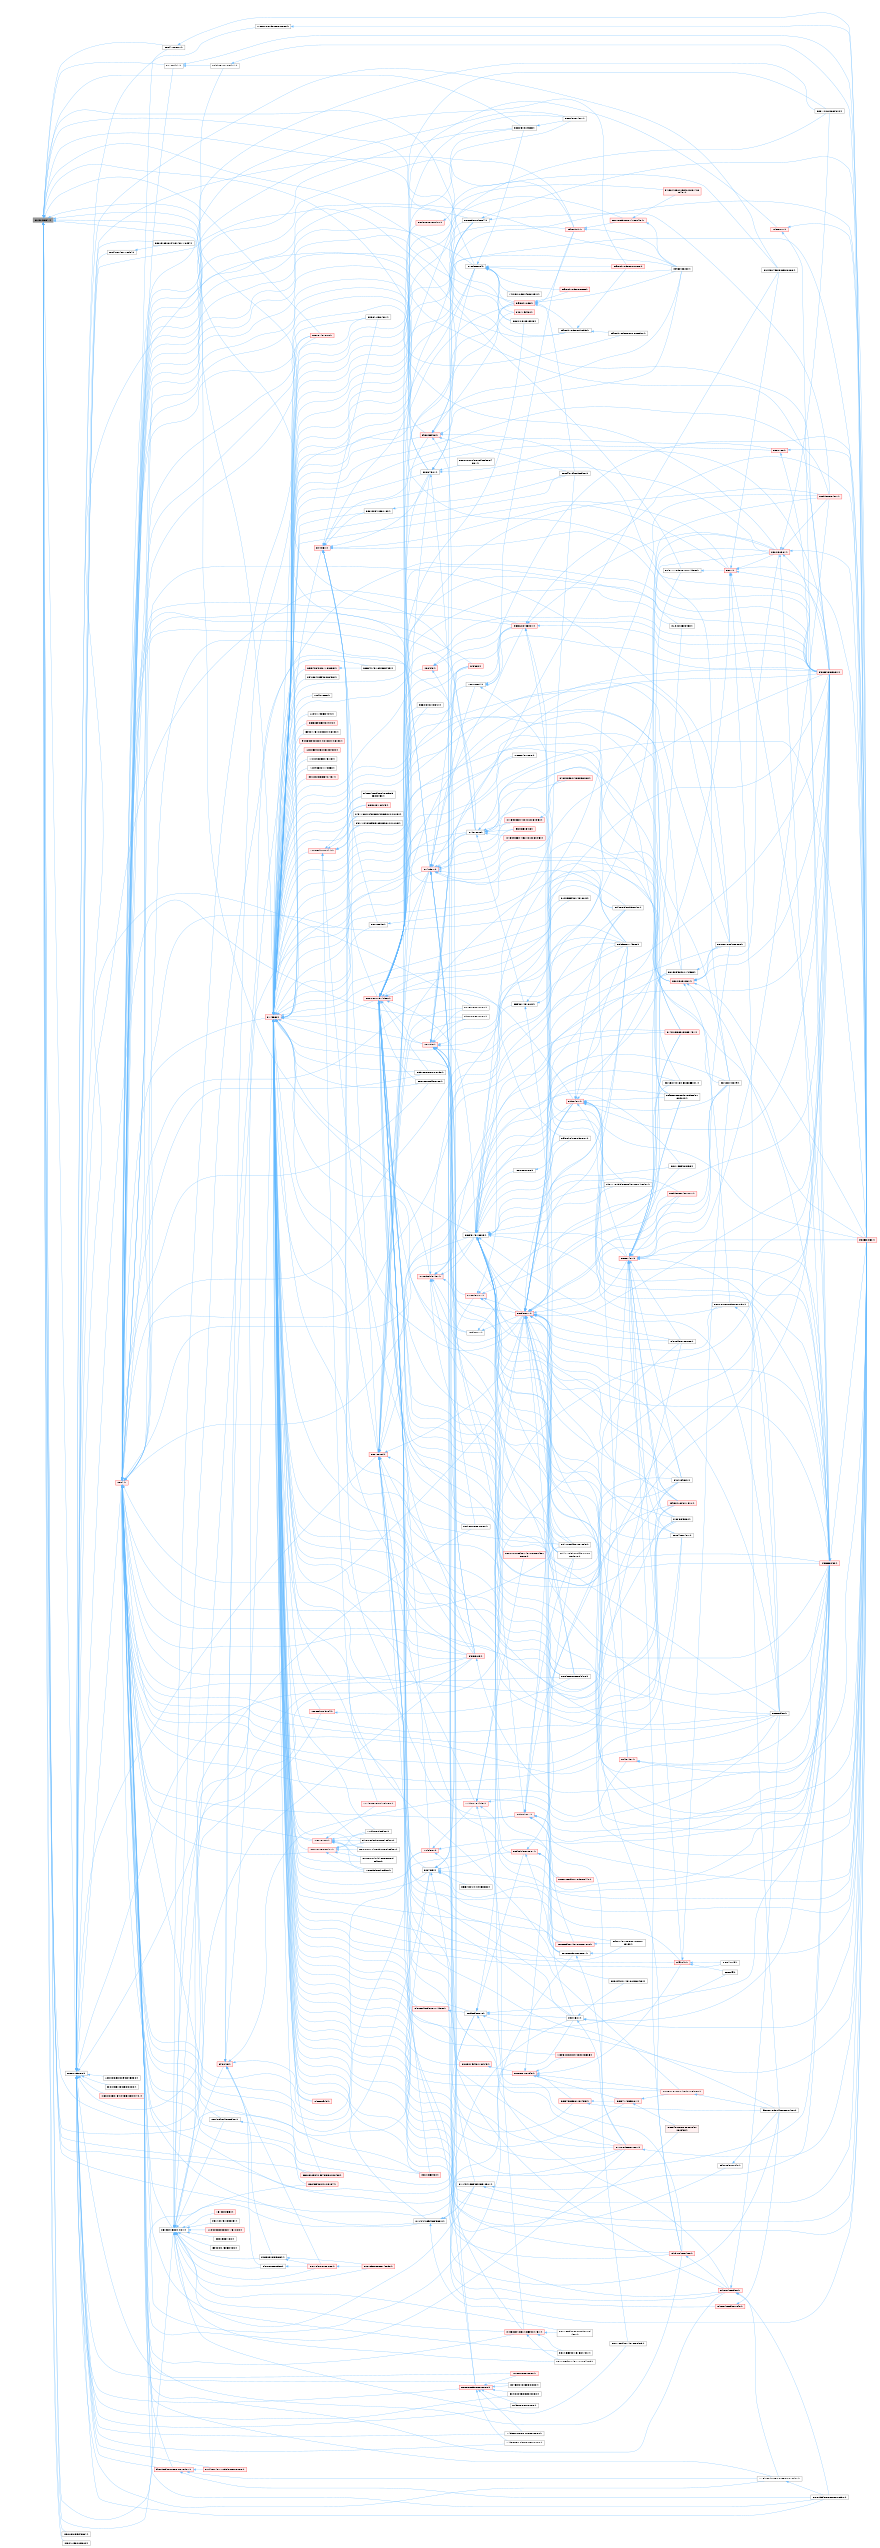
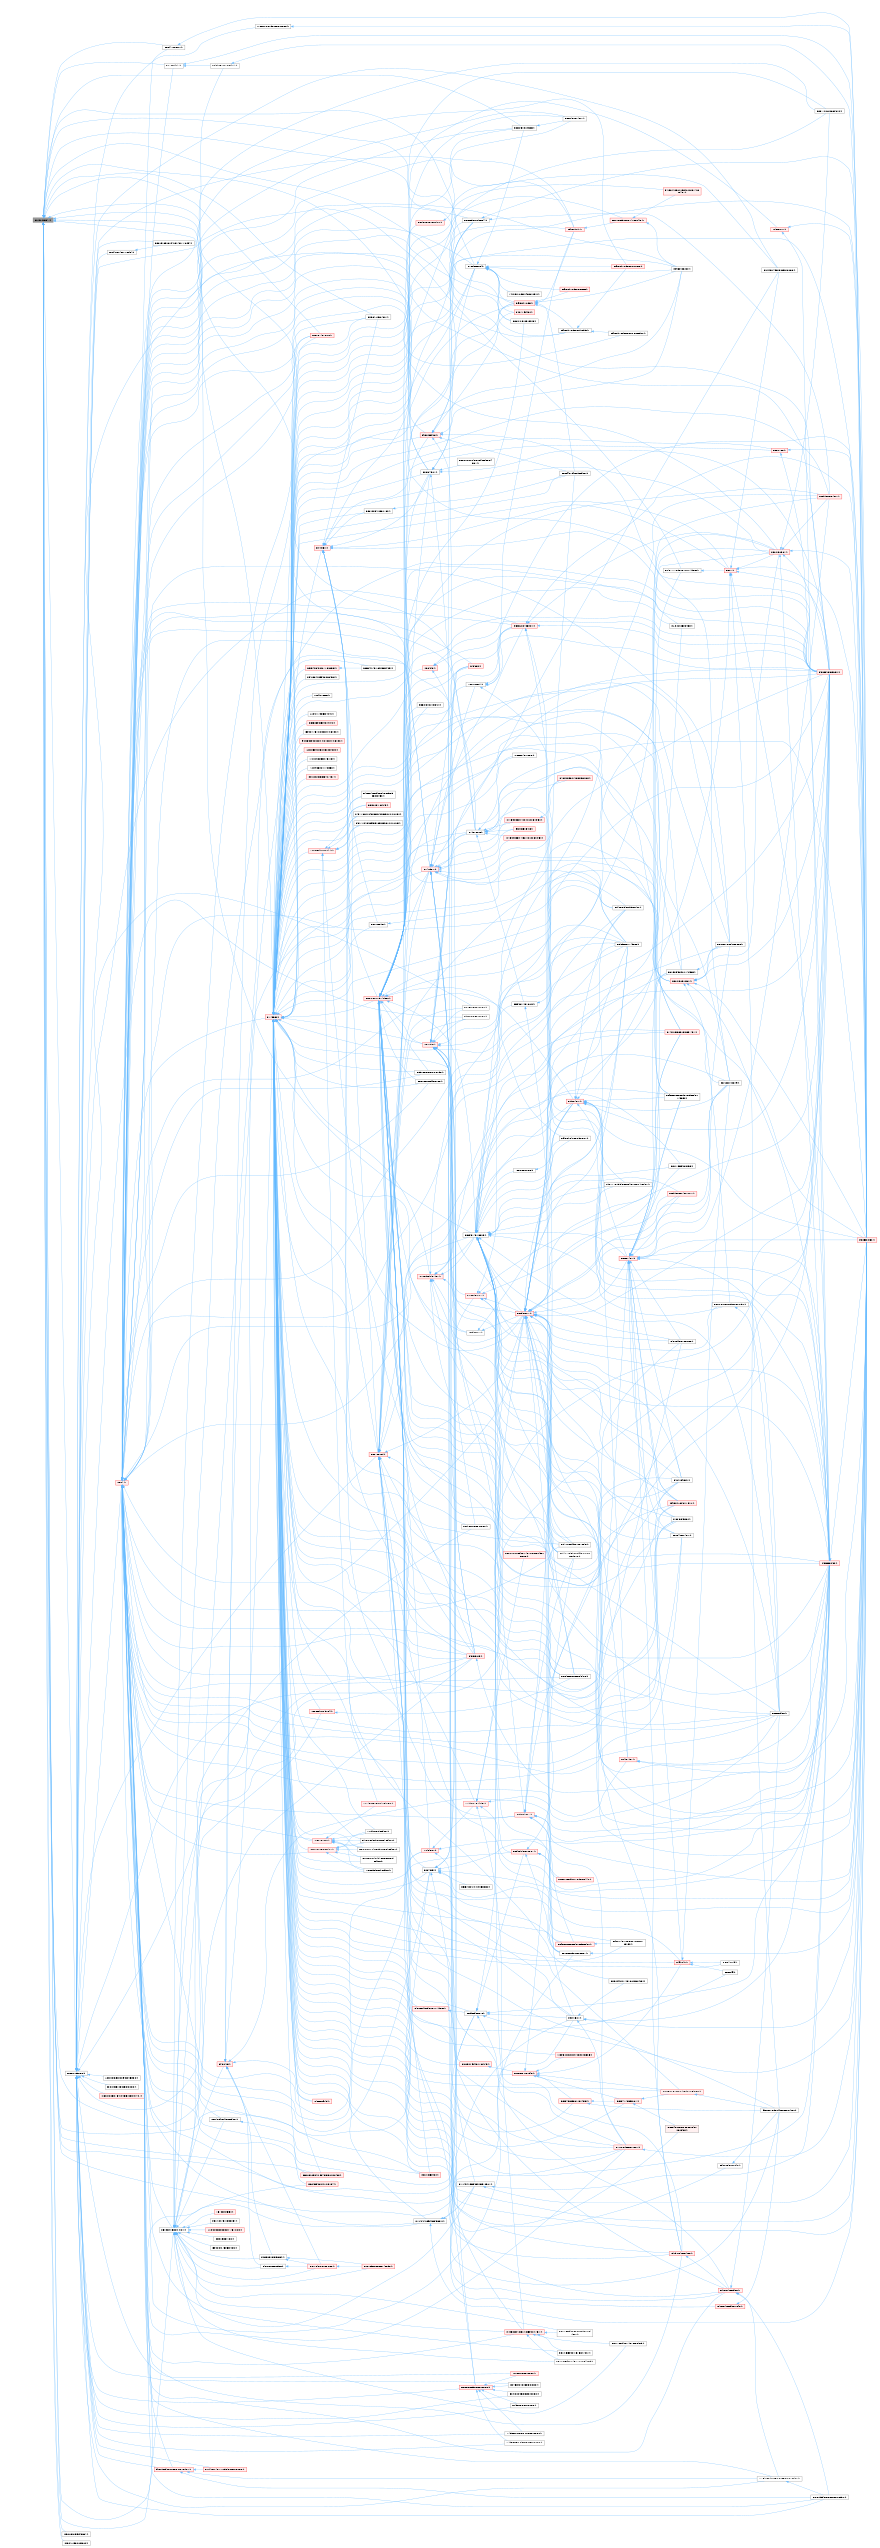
edge "STrackAreaView.h" -> "CursorReply.h": added
edge "SGraphPanel.h" -> "SGraphPin.h": removed
node "SAssetEditorViewport.h": removed
node "SBlueprintNamespaceEntry.h": removed
node "ReferenceSectionSelection Options.h": label "ReferenceSectionSelection Options.h" -> "ReferenceSectionSelection Widget.h"
node "AssetEditorViewportLayout.h": label "AssetEditorViewportLayout.h" -> "ReferenceSectionSelection.h"
edge "SCurveEditorViewStacked.h" -> "SSuggestionTextBox.h": now "SCurveEditorViewStacked.h" -> "SInteractiveCurveEditorView.h"
